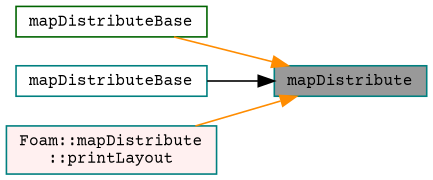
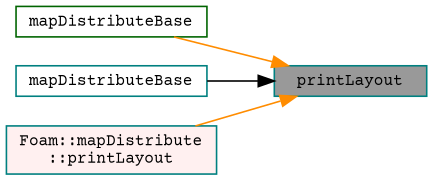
node "mapDistribute": label "mapDistribute" -> "printLayout"
